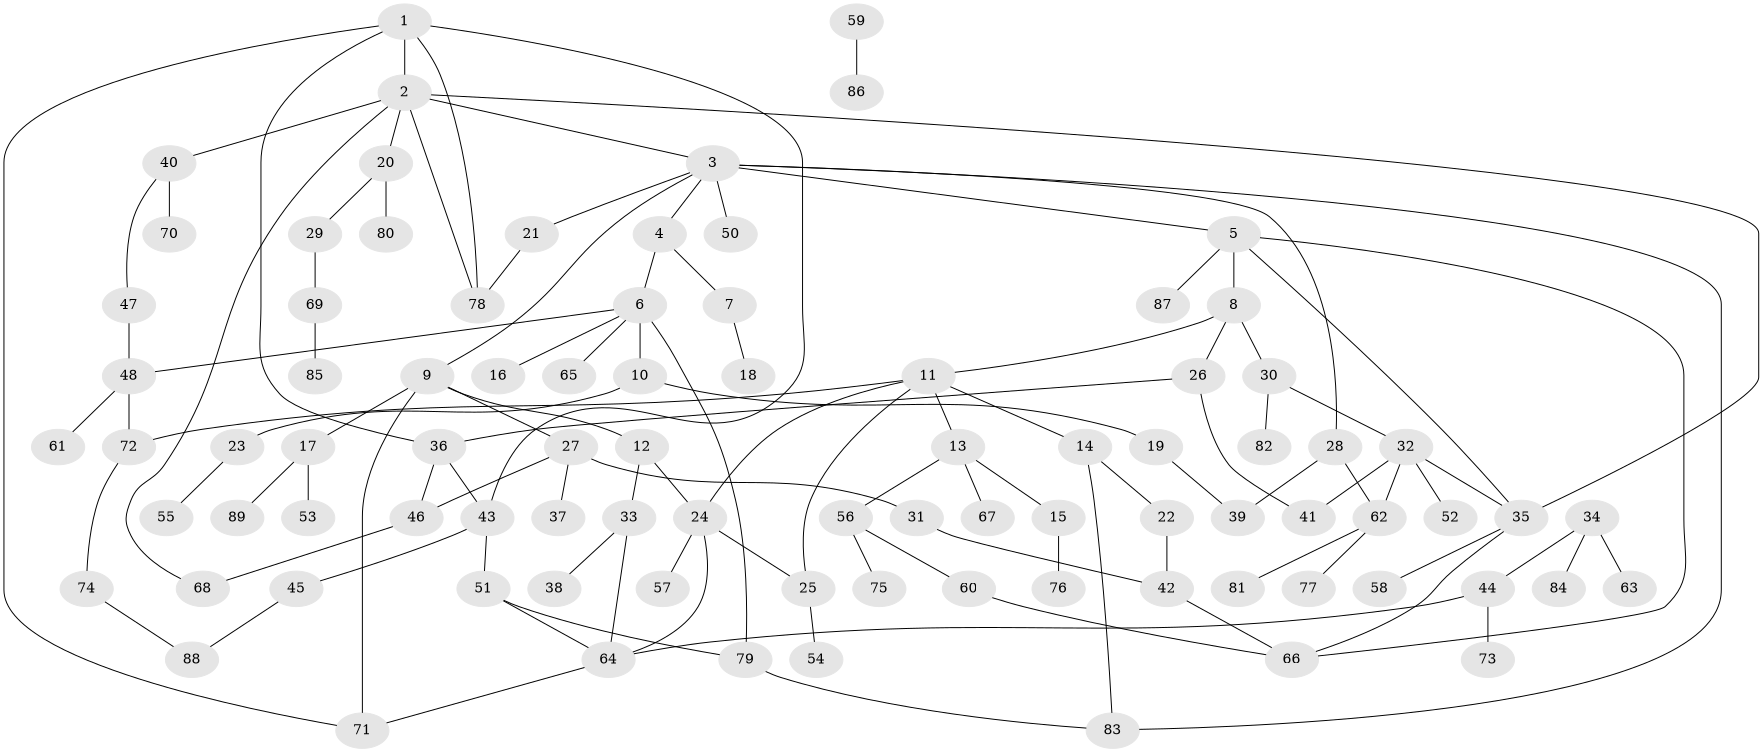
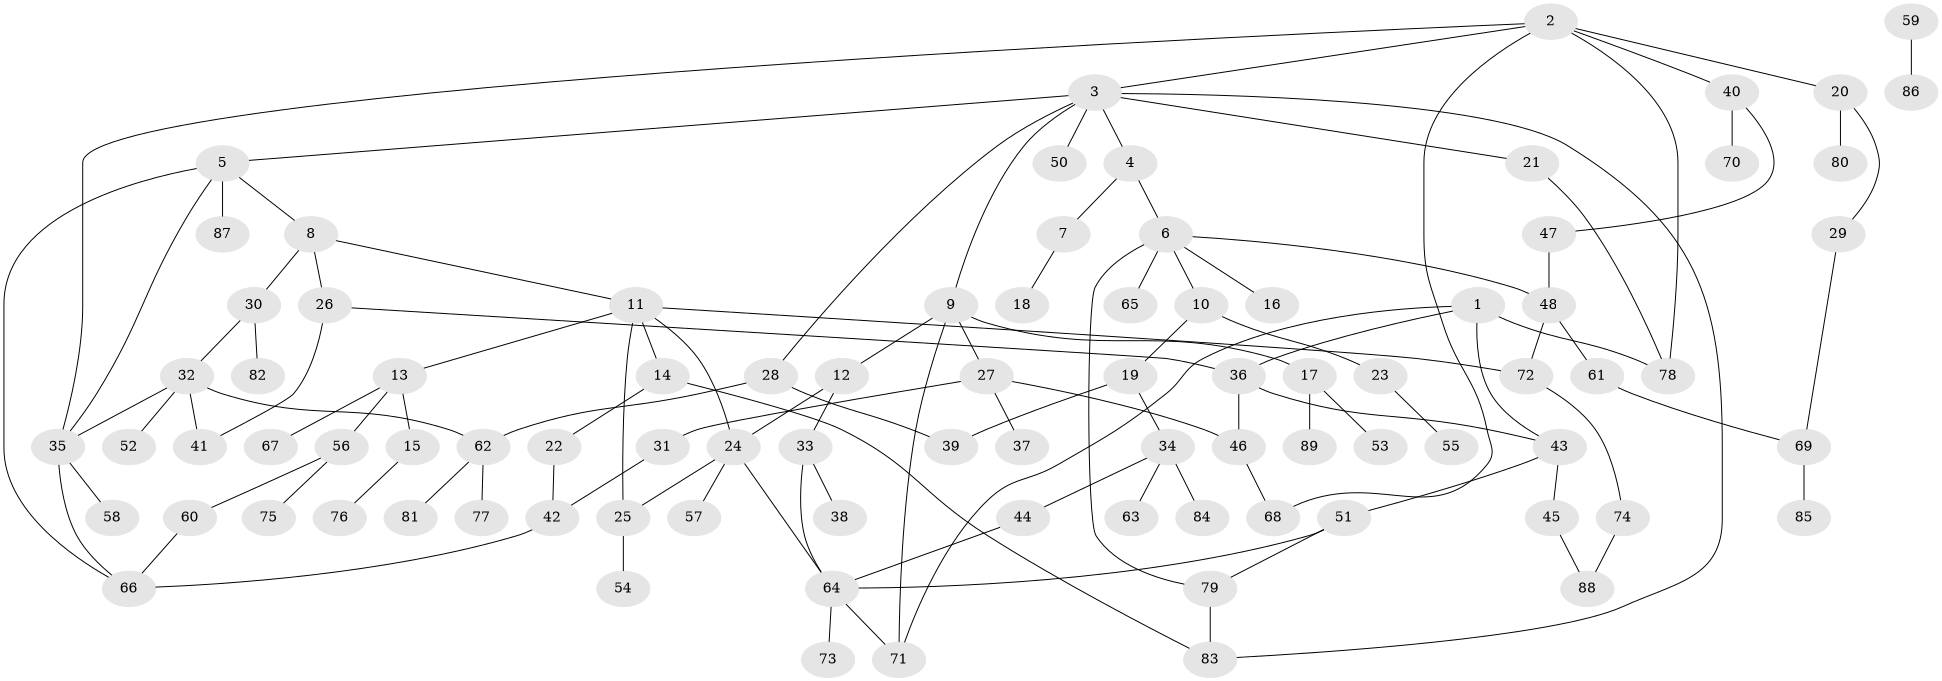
edge "1" -- "2": removed
edge "61" -- "69": added
edge "19" -- "34": added
edge "44" -- "73": now "64" -- "73"
